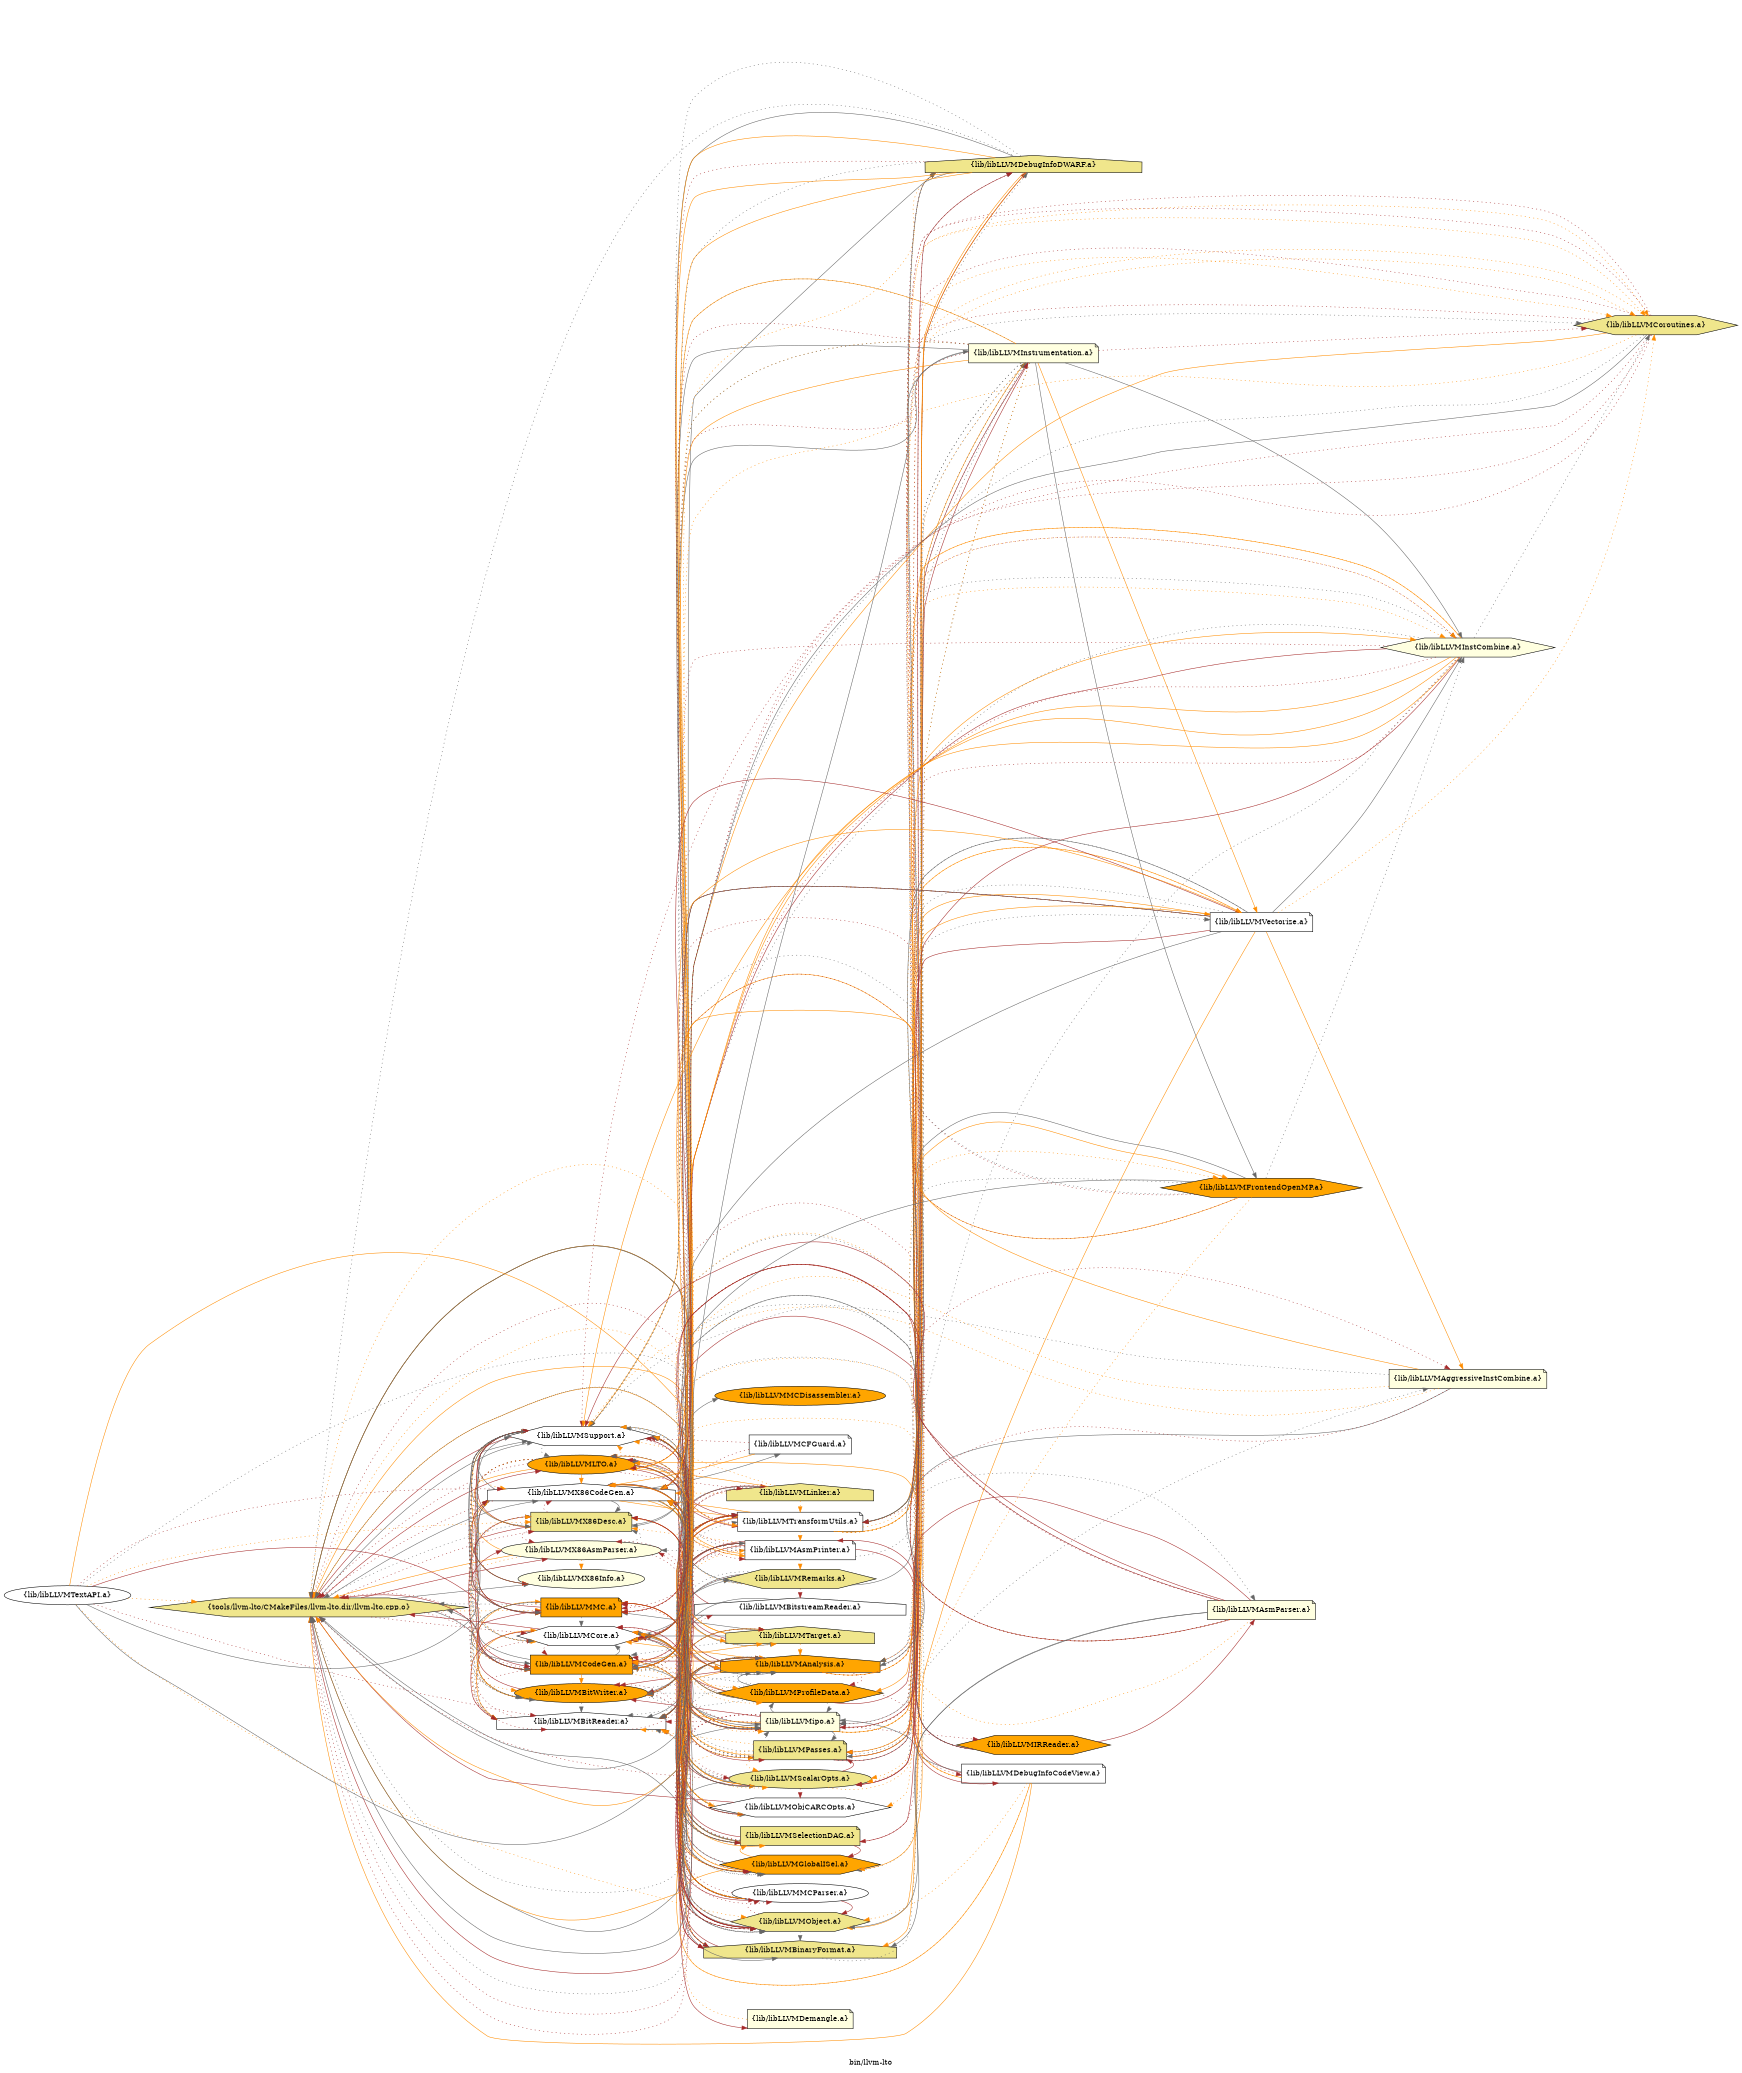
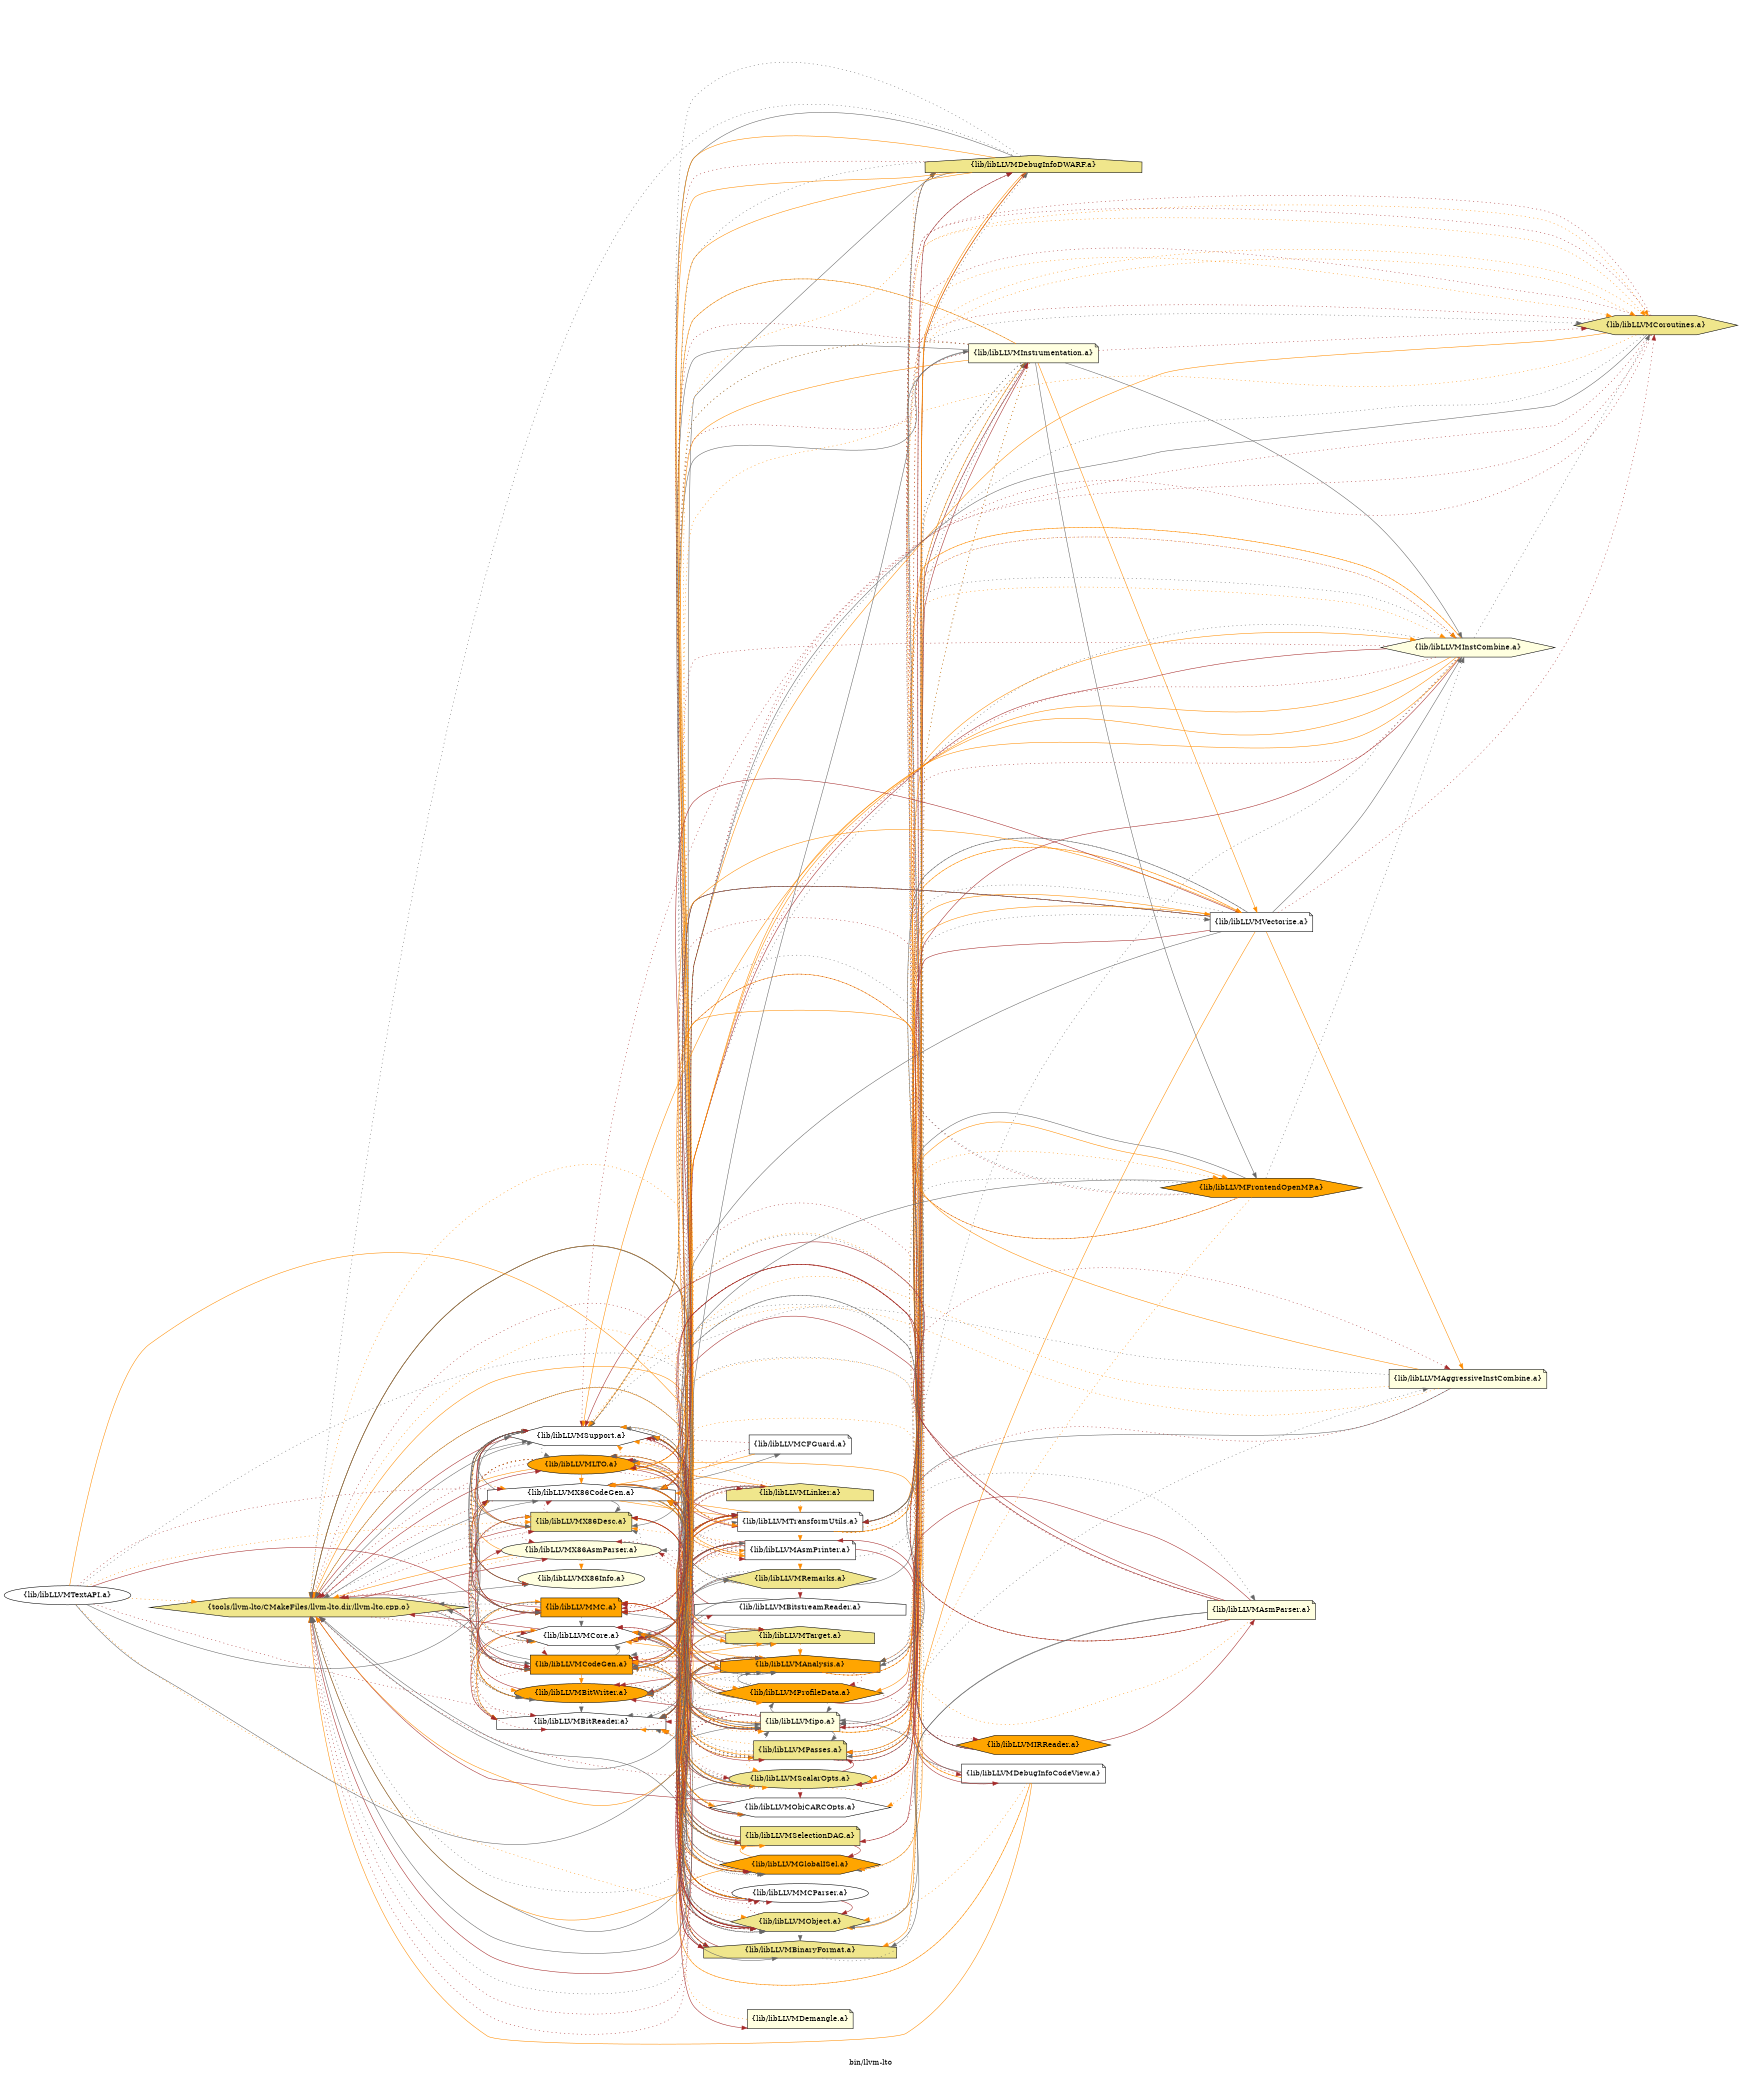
edge "{lib/libLLVMVectorize.a}" -> "{lib/libLLVMCoroutines.a}": color darkorange -> brown
node "{lib/libLLVMMCDisassembler.a}": removed
